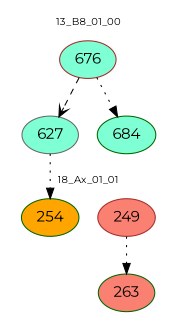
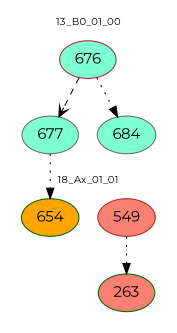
cluster "13_B8_01_00": label "13_B8_01_00" -> "13_B0_01_00"
node "627": label "627" -> "677"
node "684": color darkgreen -> gray40
node "254": label "254" -> "654"
node "249": label "249" -> "549"
